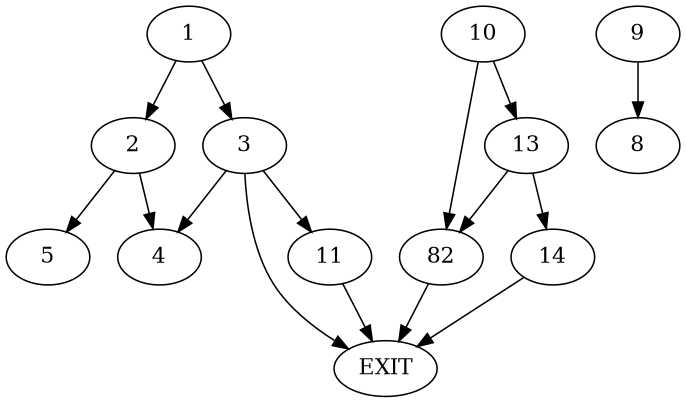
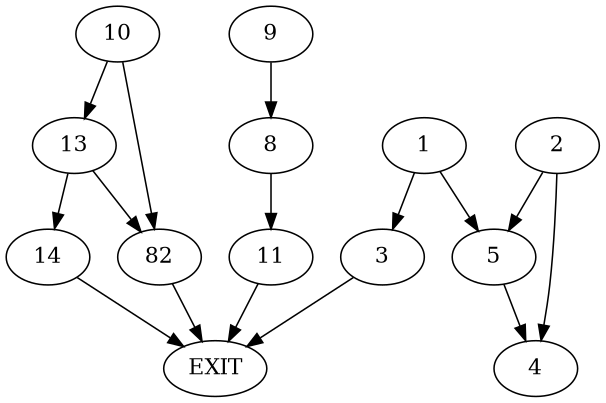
edge "1" -> "2": now "1" -> "5"
edge "3" -> "4": now "5" -> "4"
edge "3" -> "11": now "8" -> "11"
